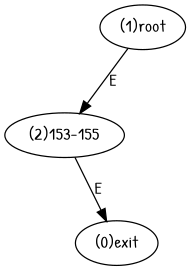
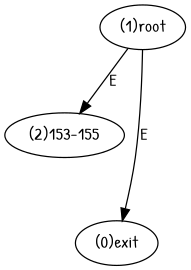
edge "(2)153-155" -> "(0)exit": now "(1)root" -> "(0)exit"
